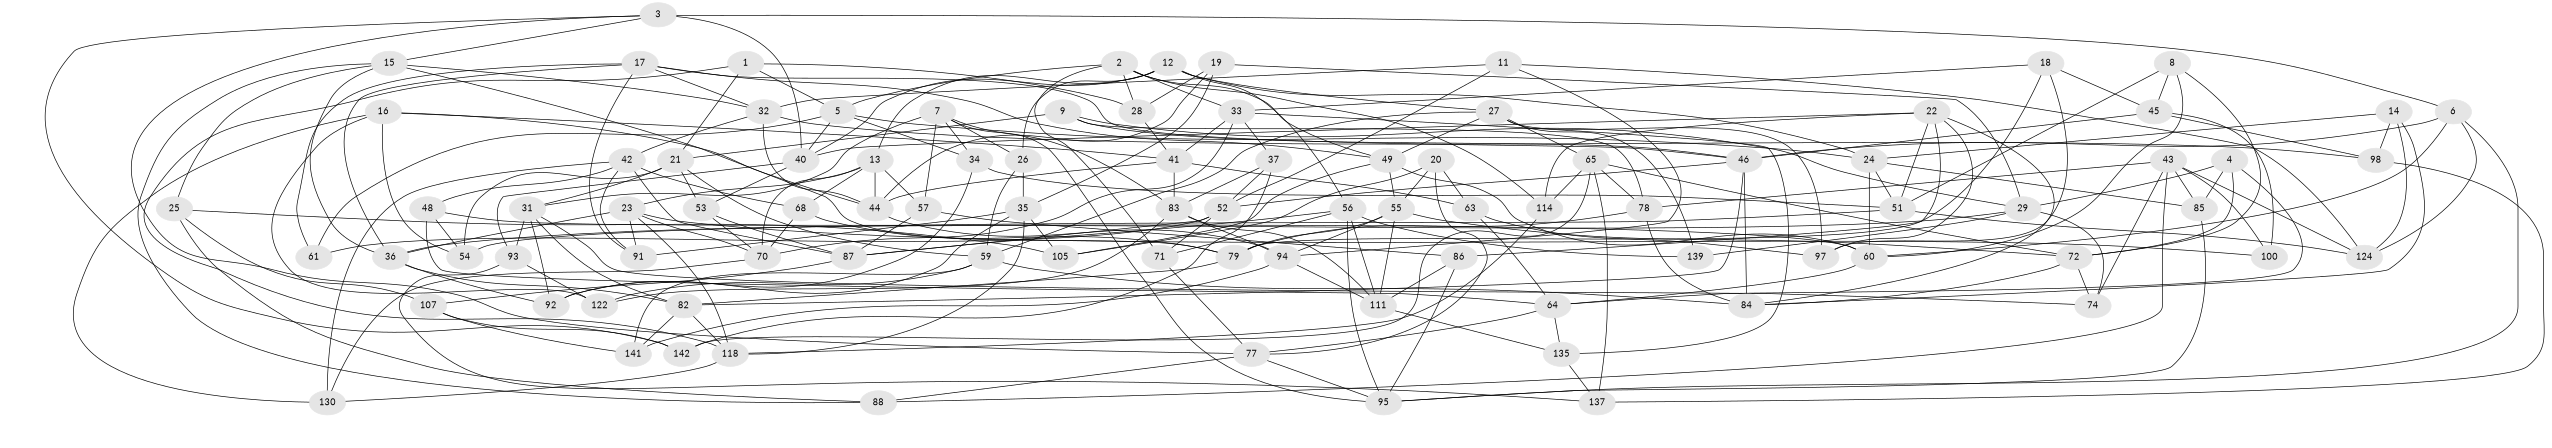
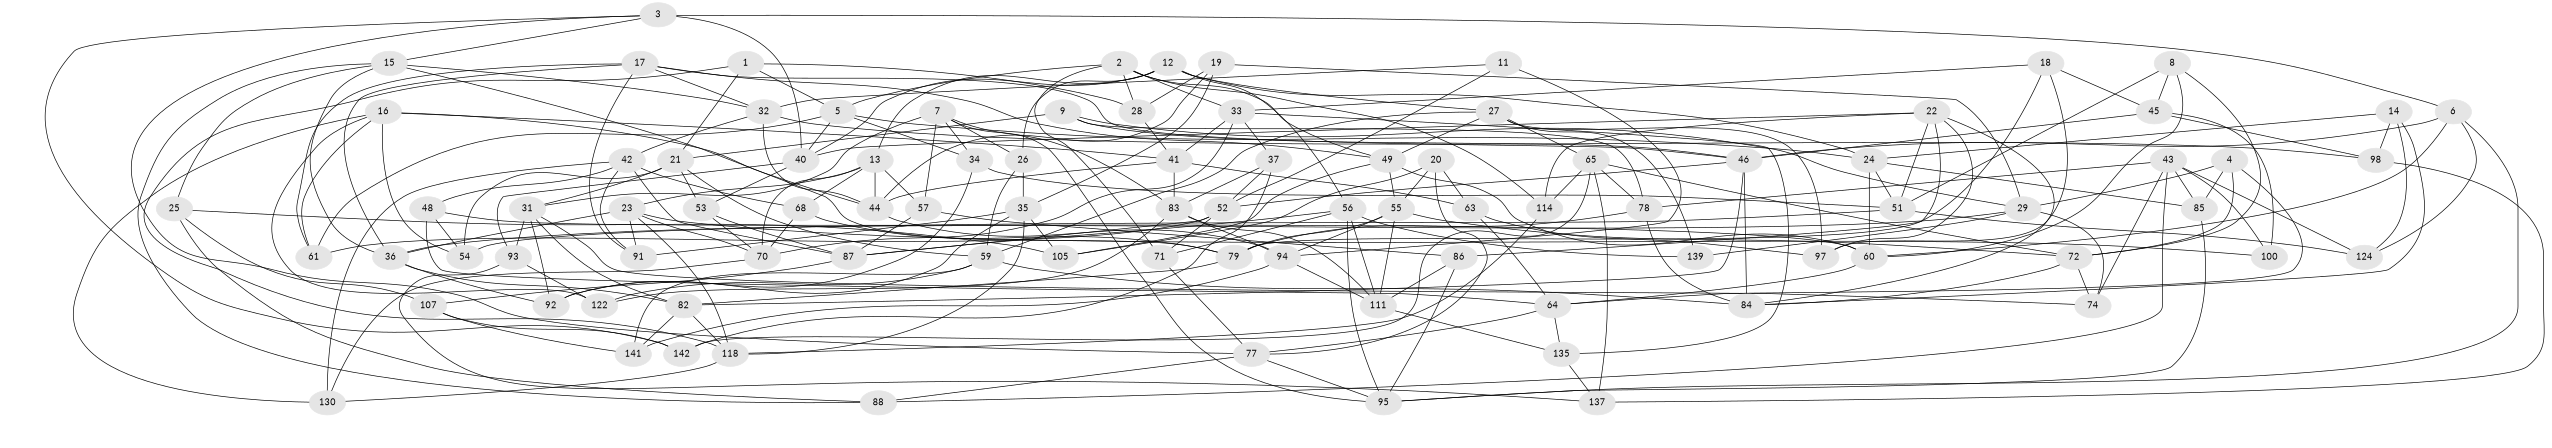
edge "11" -- "124": removed
edge "16" -- "61": added
